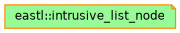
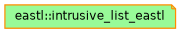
node "eastl::intrusive_list_node": label "eastl::intrusive_list_node" -> "eastl::intrusive_list_eastl"
